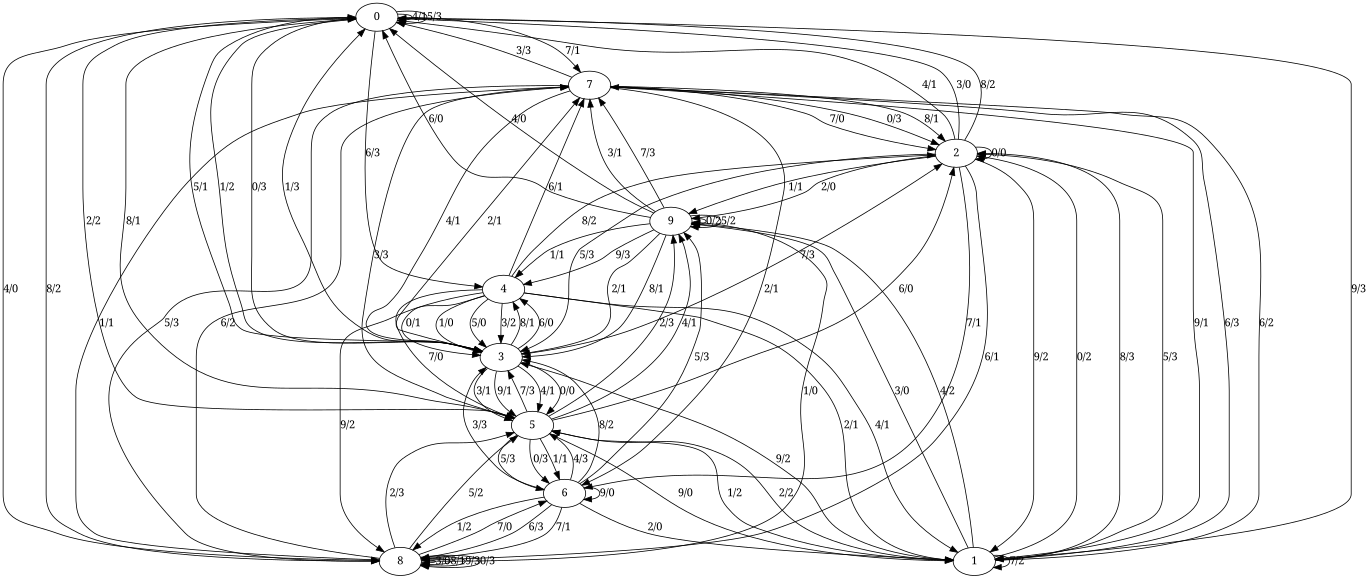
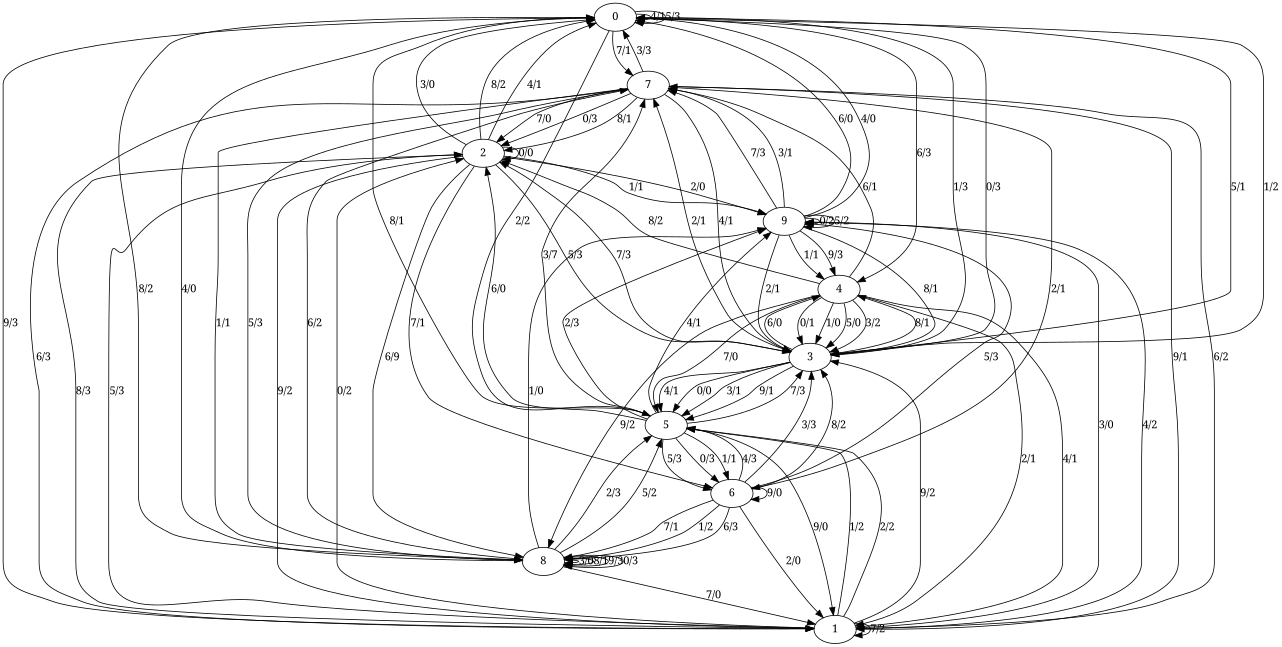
edge "5" -> "7": label "3/3" -> "3/7"
edge "2" -> "8": label "6/1" -> "6/9"
edge "8" -> "6": now "8" -> "1"
